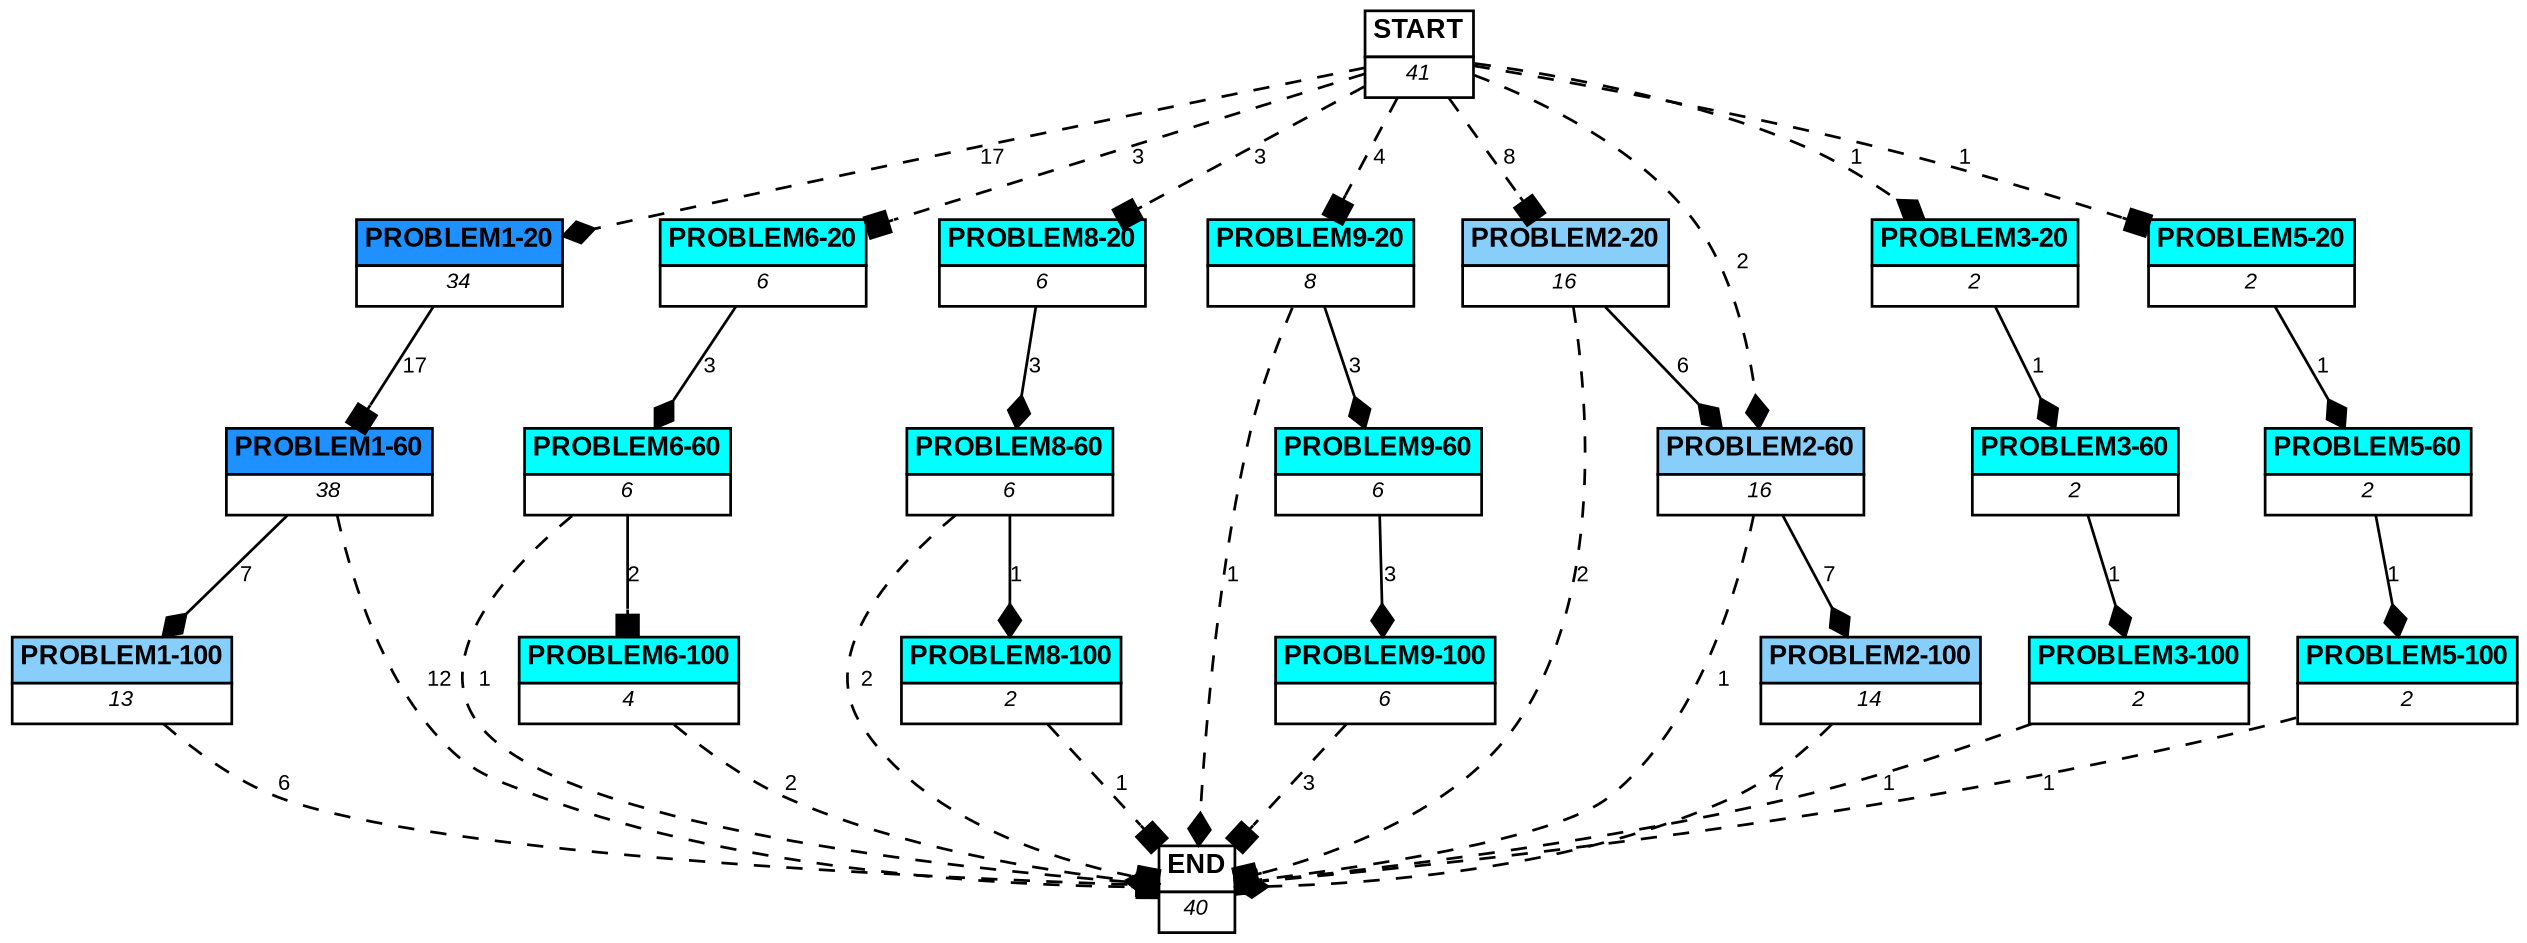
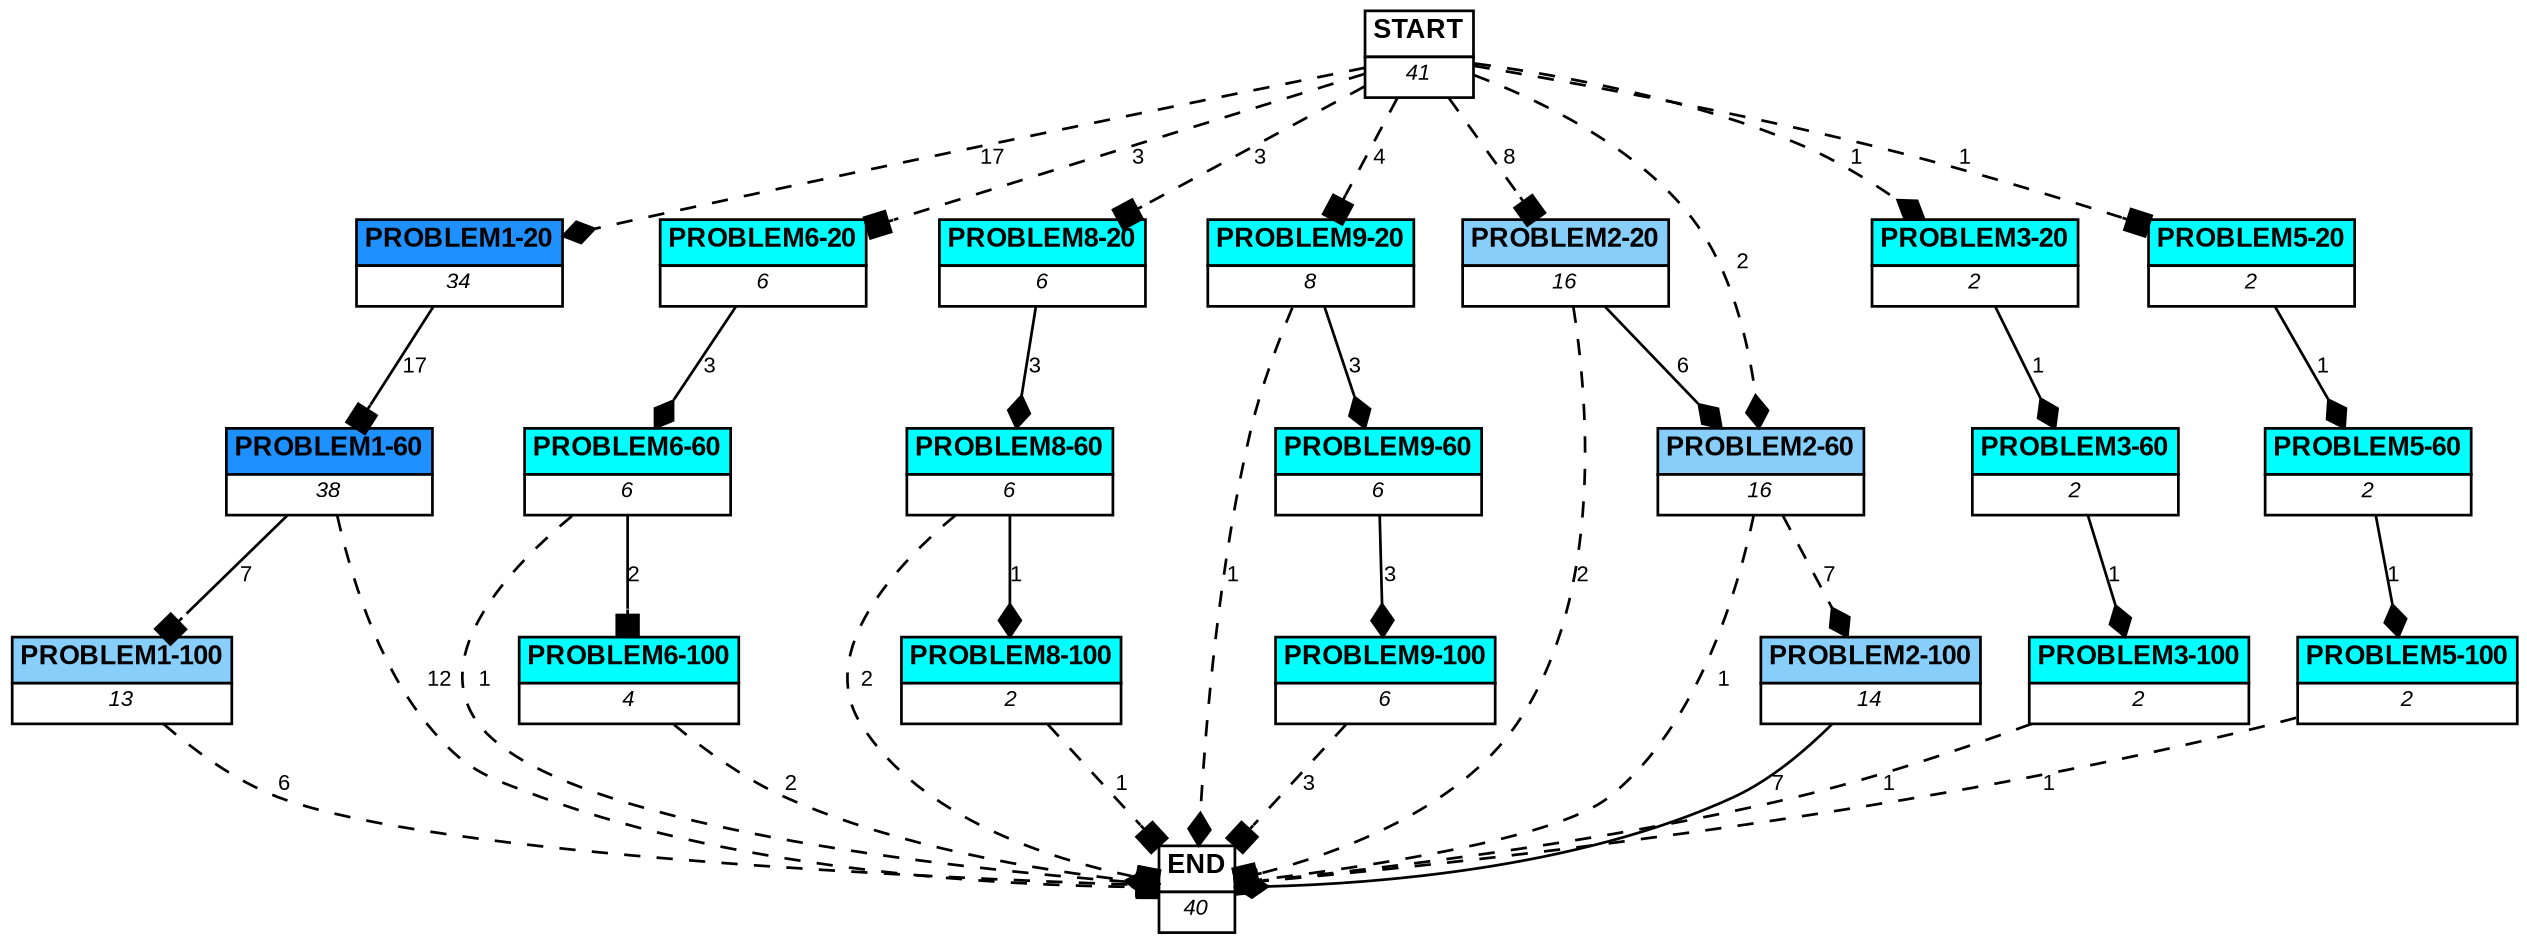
edge "PROBLEM2-60" -> "PROBLEM2-100": style solid -> dashed
edge "PROBLEM1-60" -> "PROBLEM1-100": arrowhead diamond -> box
edge "PROBLEM2-100" -> "END": style dashed -> solid
